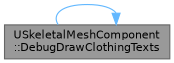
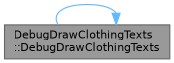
node "USkeletalMeshComponent ::DebugDrawClothingTexts": label "USkeletalMeshComponent ::DebugDrawClothingTexts" -> "DebugDrawClothingTexts ::DebugDrawClothingTexts"
